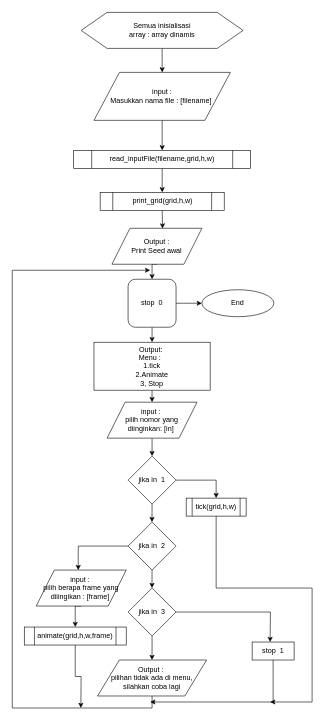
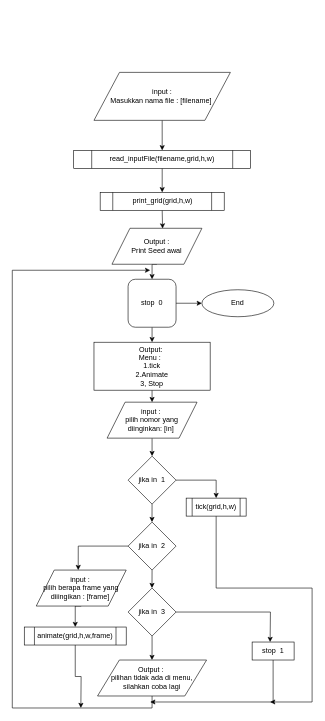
node "Semua inisialisasi array : array dinamis": removed
edge "Semua inisialisasi array : array dinamis" -> "input : Masukkan nama file : [filename]": removed
